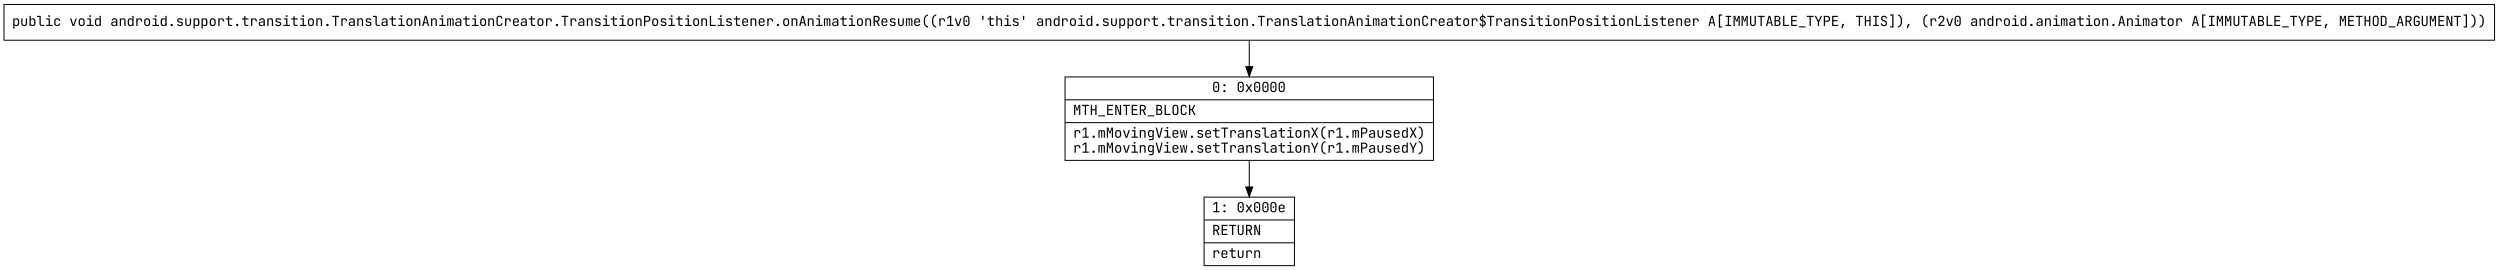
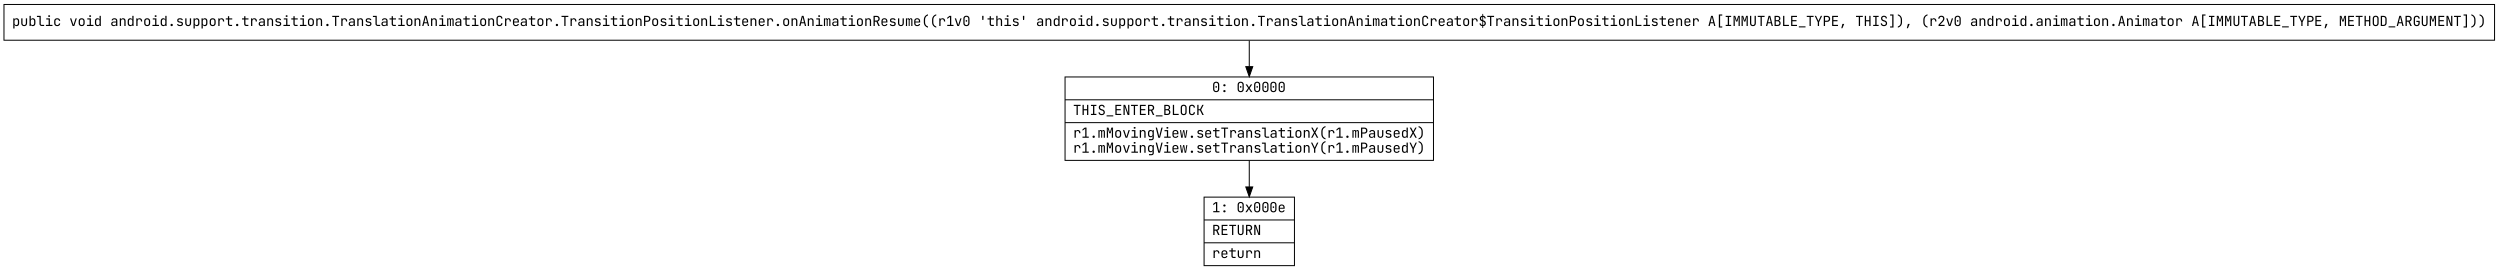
node "0: 0x0000": text "MTH_ENTER_BLOCK" -> "THIS_ENTER_BLOCK"
